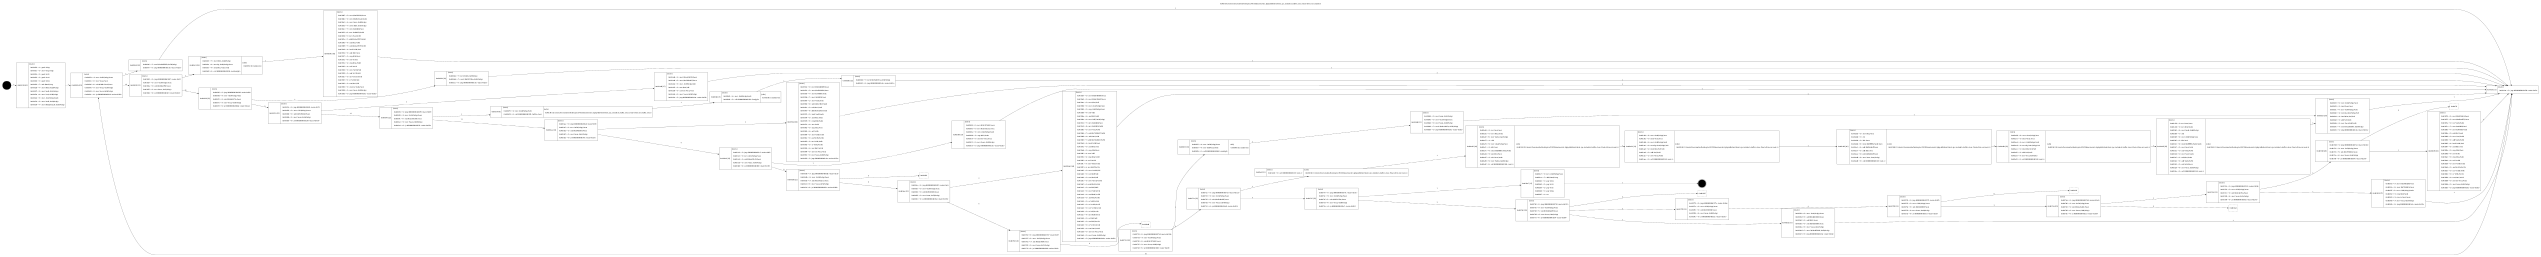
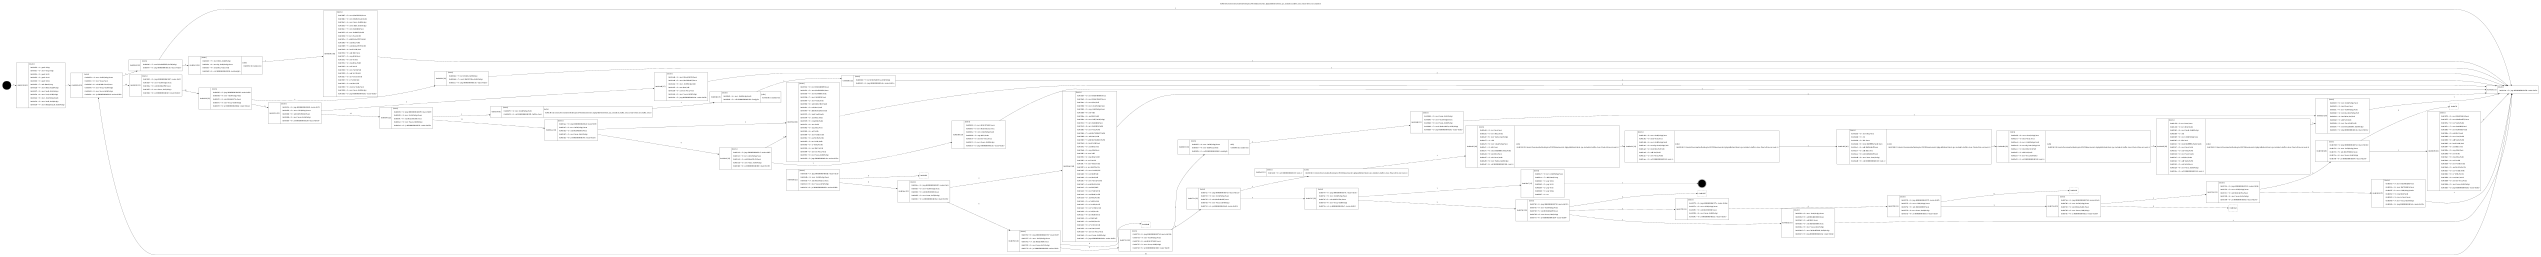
edge "0x401652 [22]" -> "0x4018c3 [20]": now "0x401940 [12]" -> "0x4018c3 [20]"
edge "0x4016c0 [22]" -> "0x4016d6 [22]": now "0x4016c0 [22]" -> "0x40194c [88]"
edge "0x401702 [22]" -> "0x401718 [22]": added, label "6"
